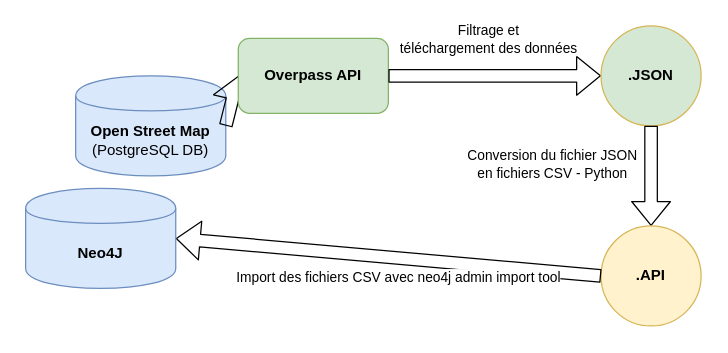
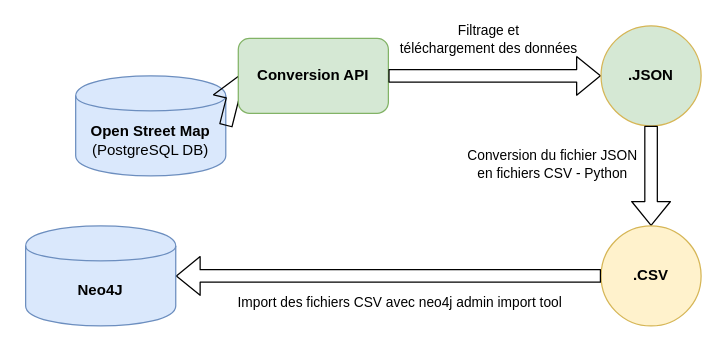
node "Overpass API": label "Overpass API" -> "Conversion API"
node "Neo4J": moved (101, 238) -> (101, 276)
node ".API": label ".API" -> ".CSV"
